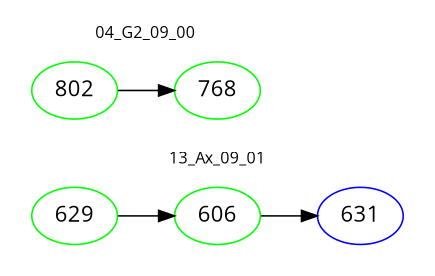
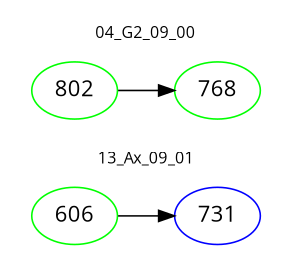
node "629": removed
node "631": label "631" -> "731"
